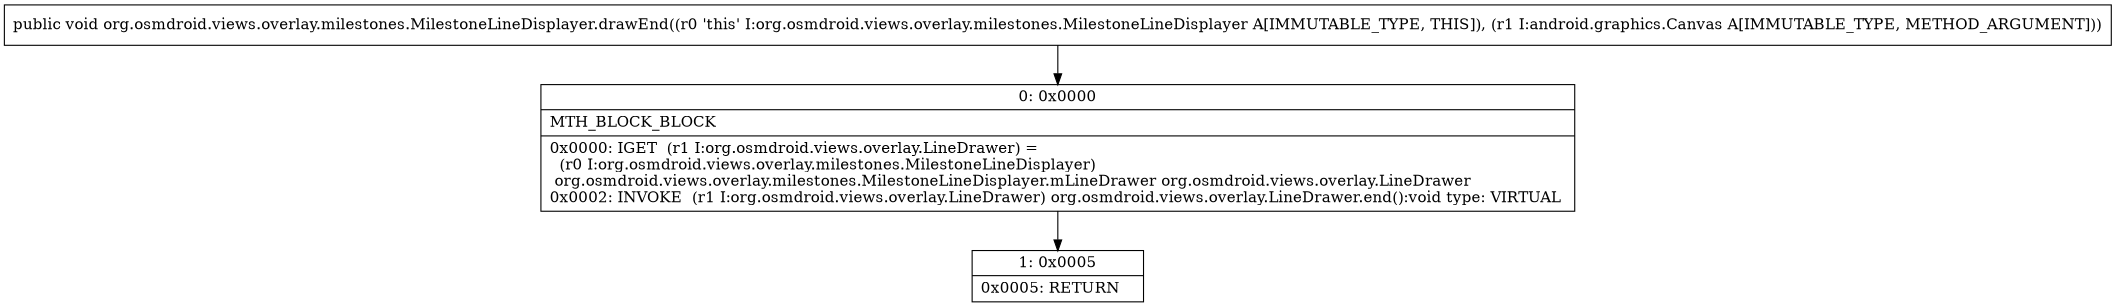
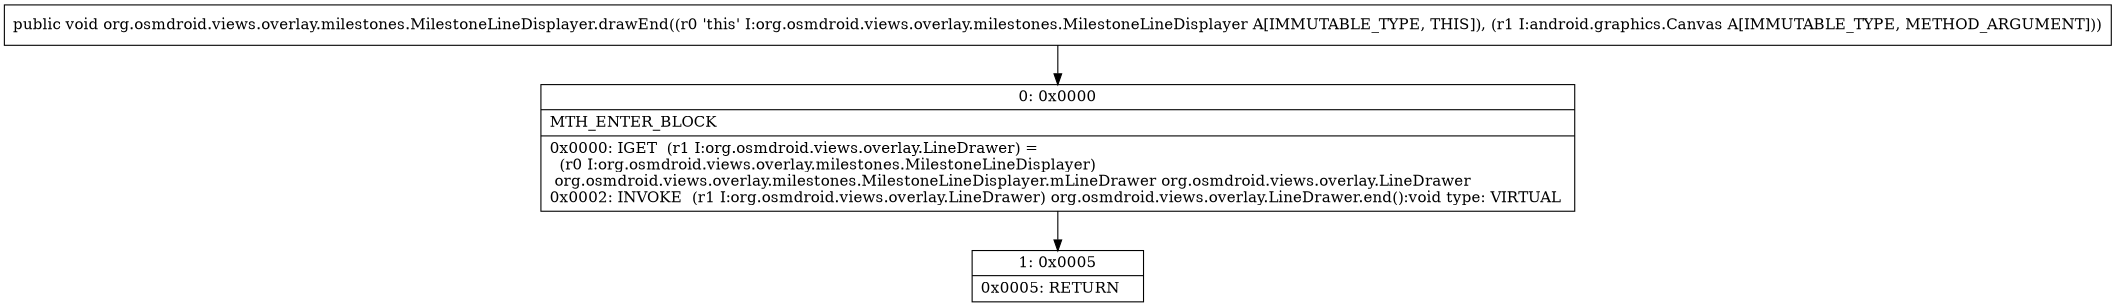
node "0: 0x0000": text "MTH_BLOCK_BLOCK" -> "MTH_ENTER_BLOCK"
